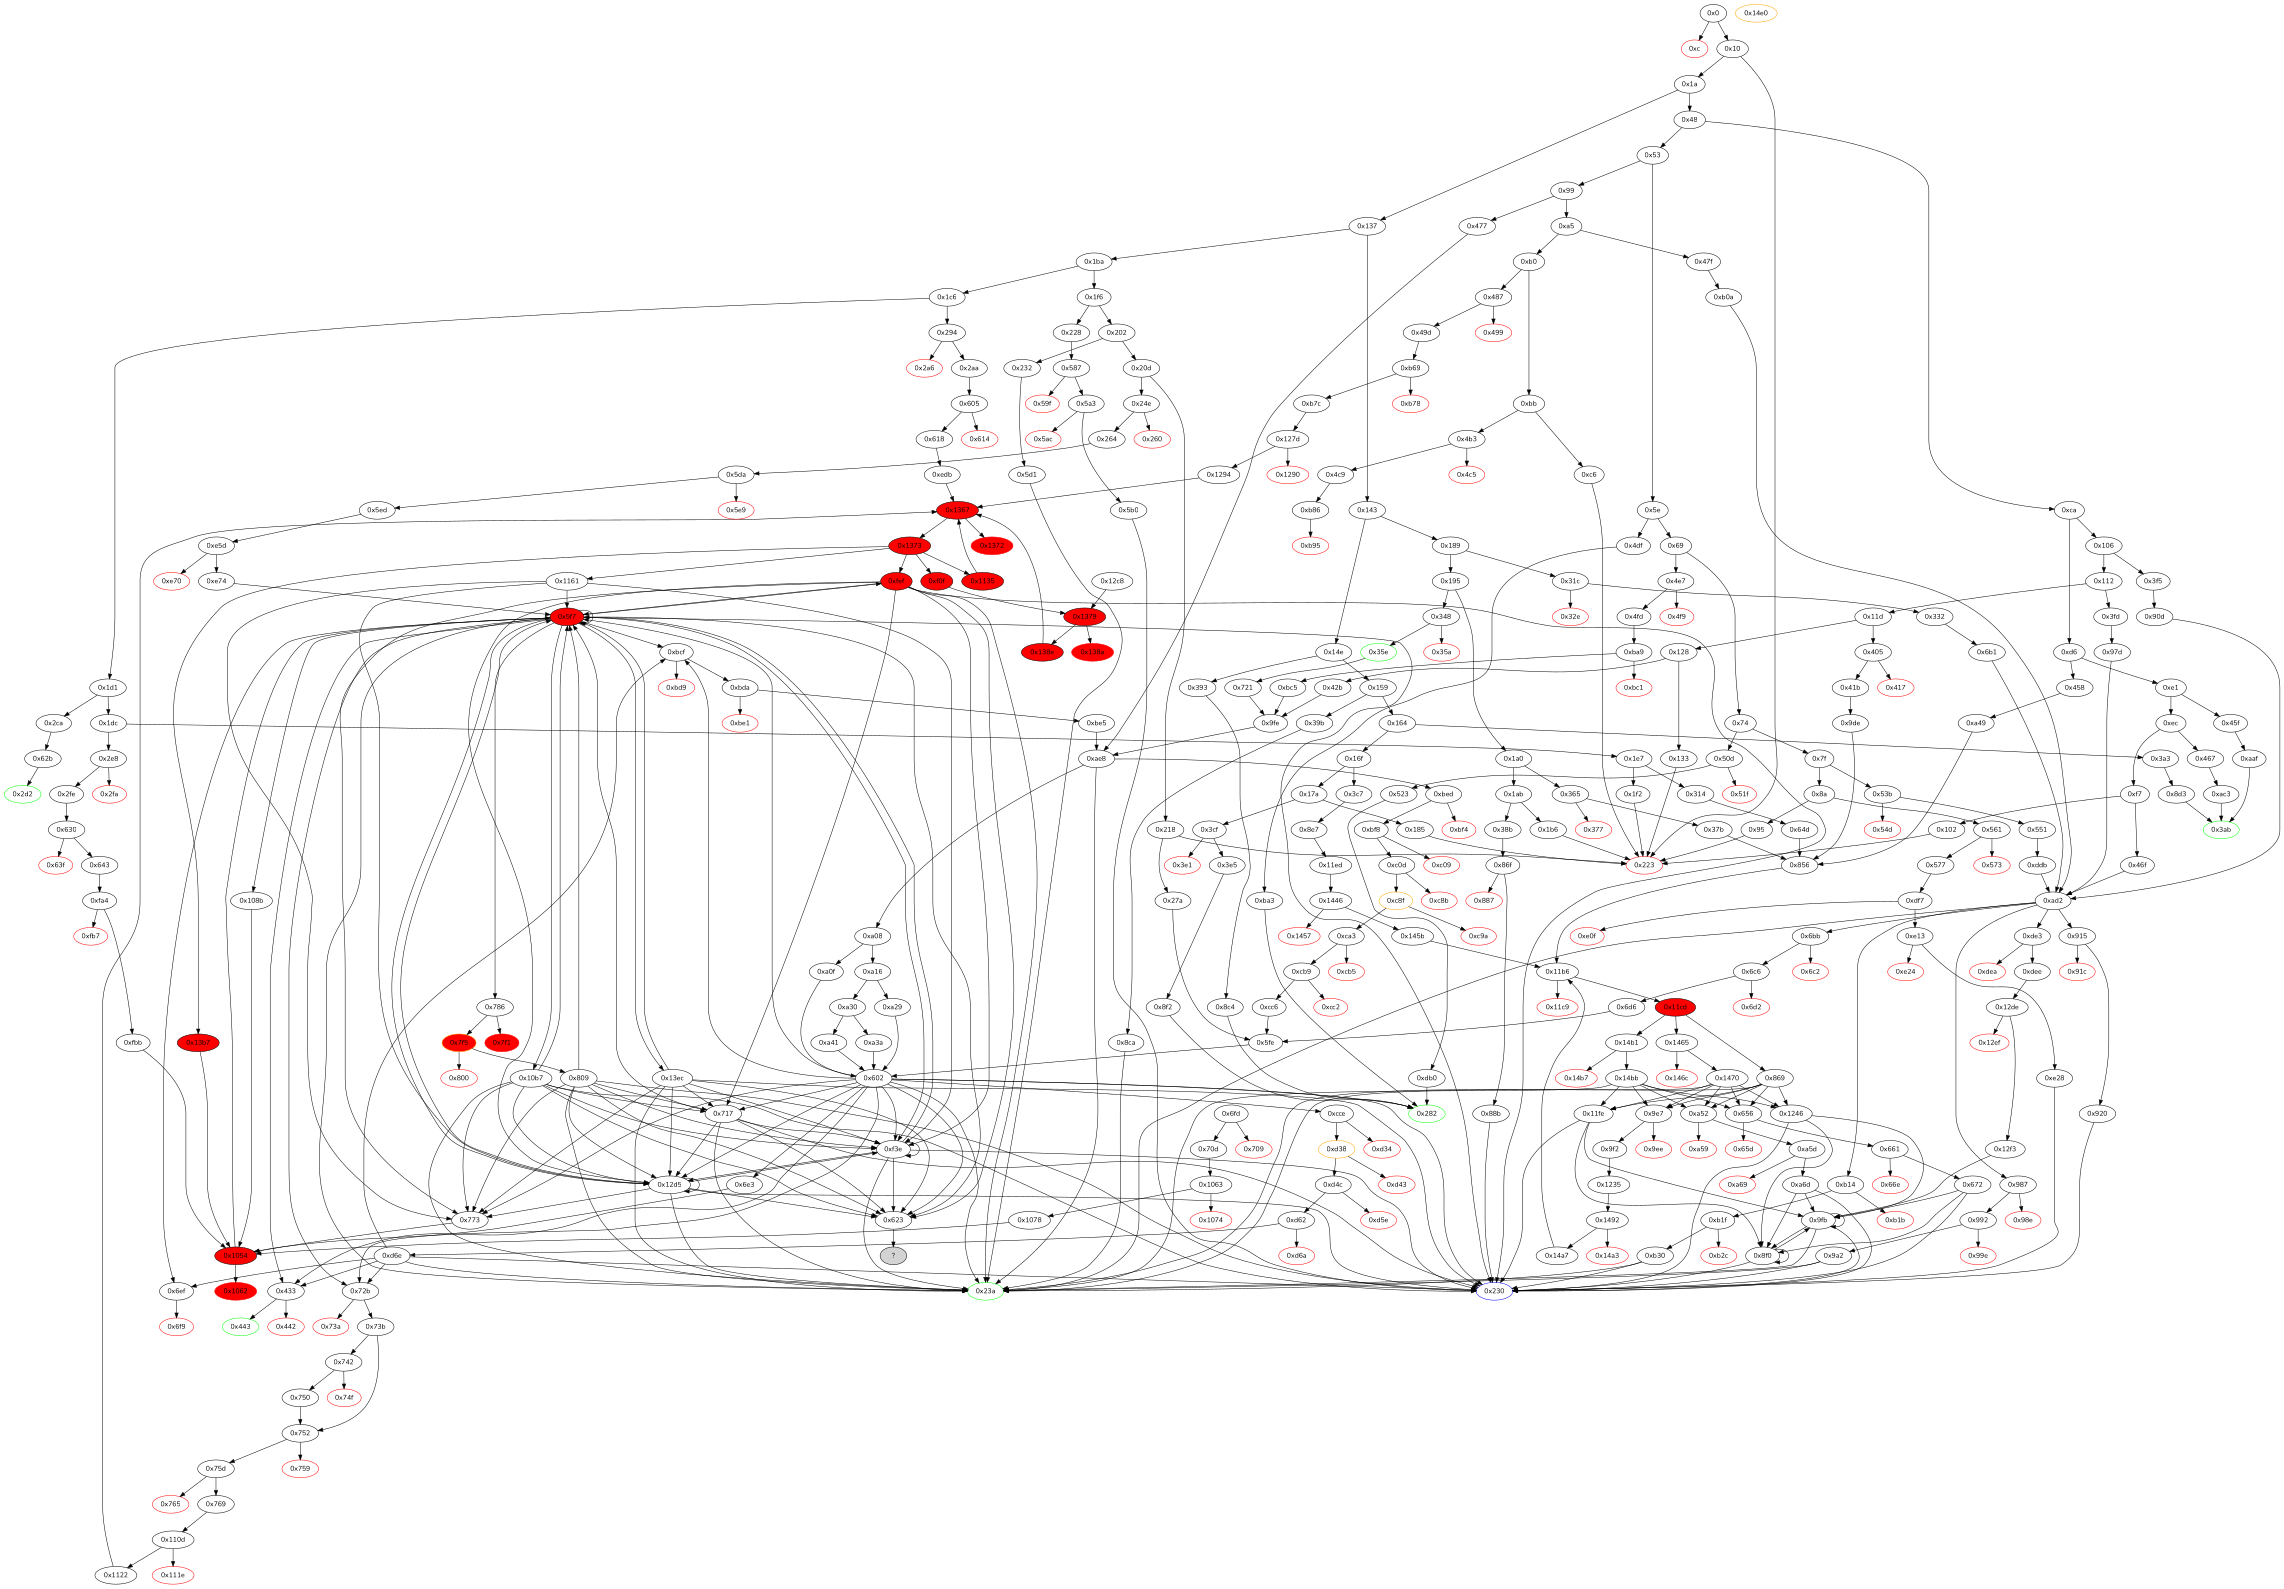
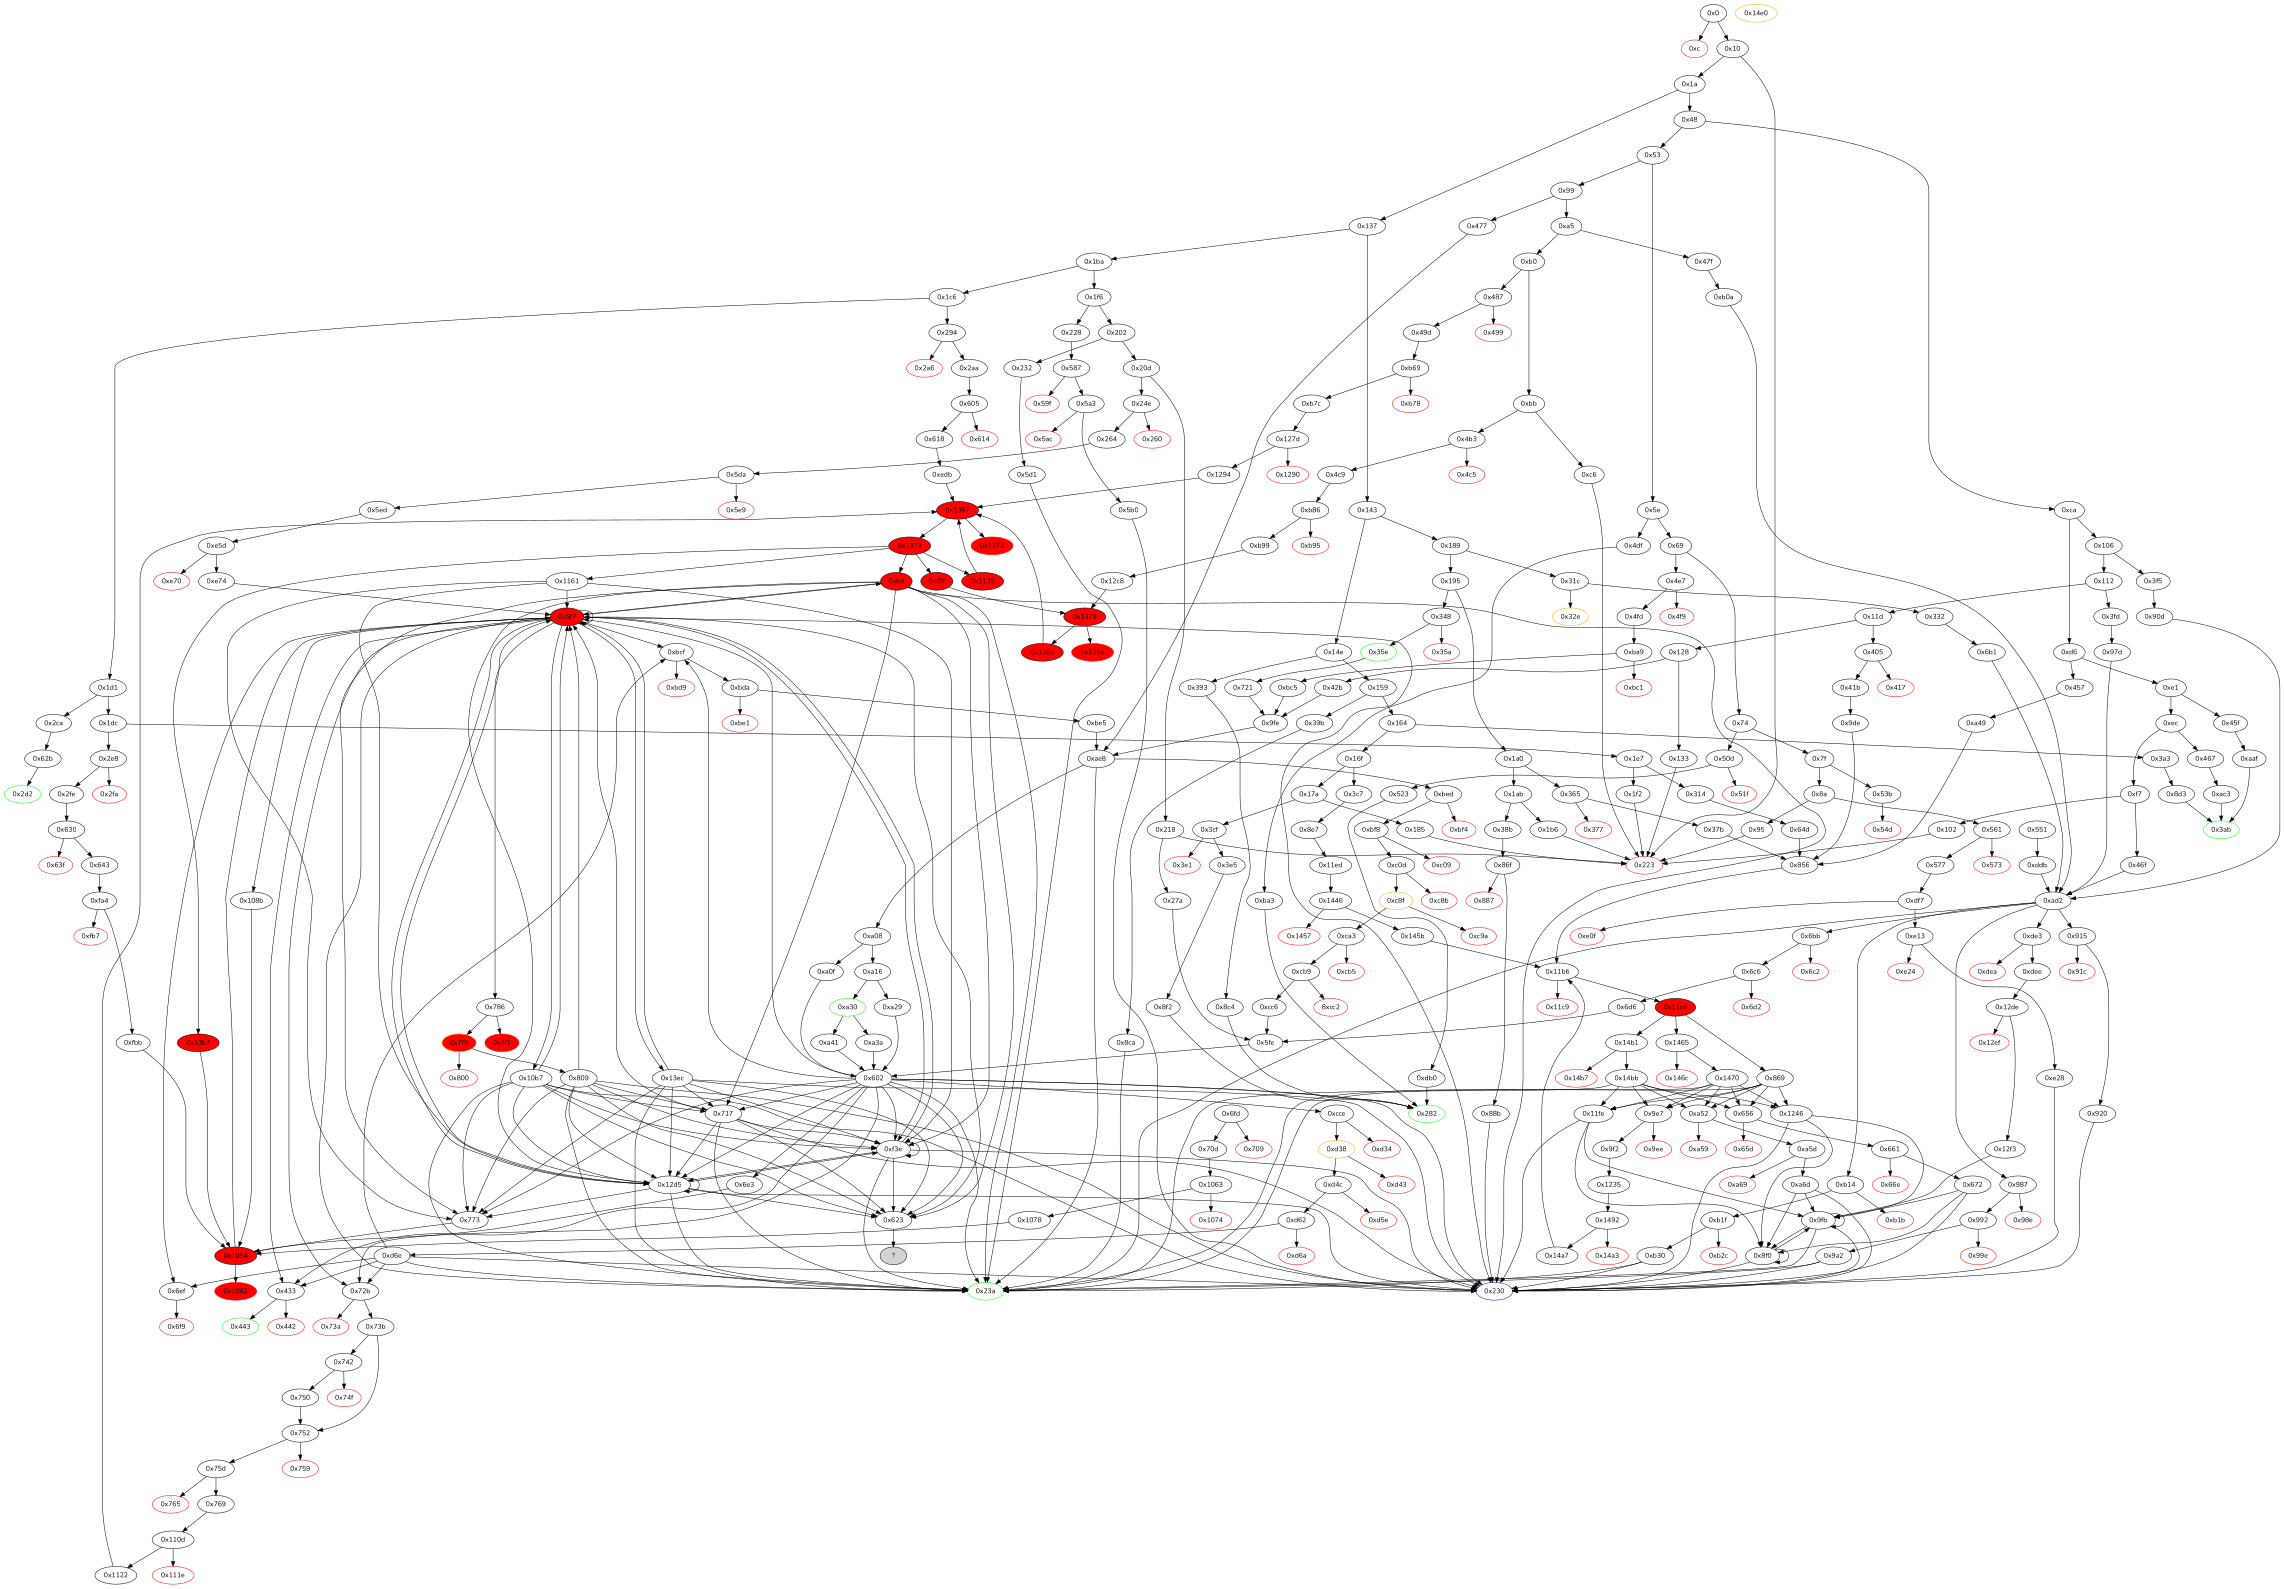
node "0xb99": added
node "0x32e": color red -> orange
node "0x458": label "0x458" -> "0x457"
edge "0x53b" -> "0x551": removed
node "0xa30": color black -> green
node "0xcc2": label "0xcc2" -> "8xcc2"
